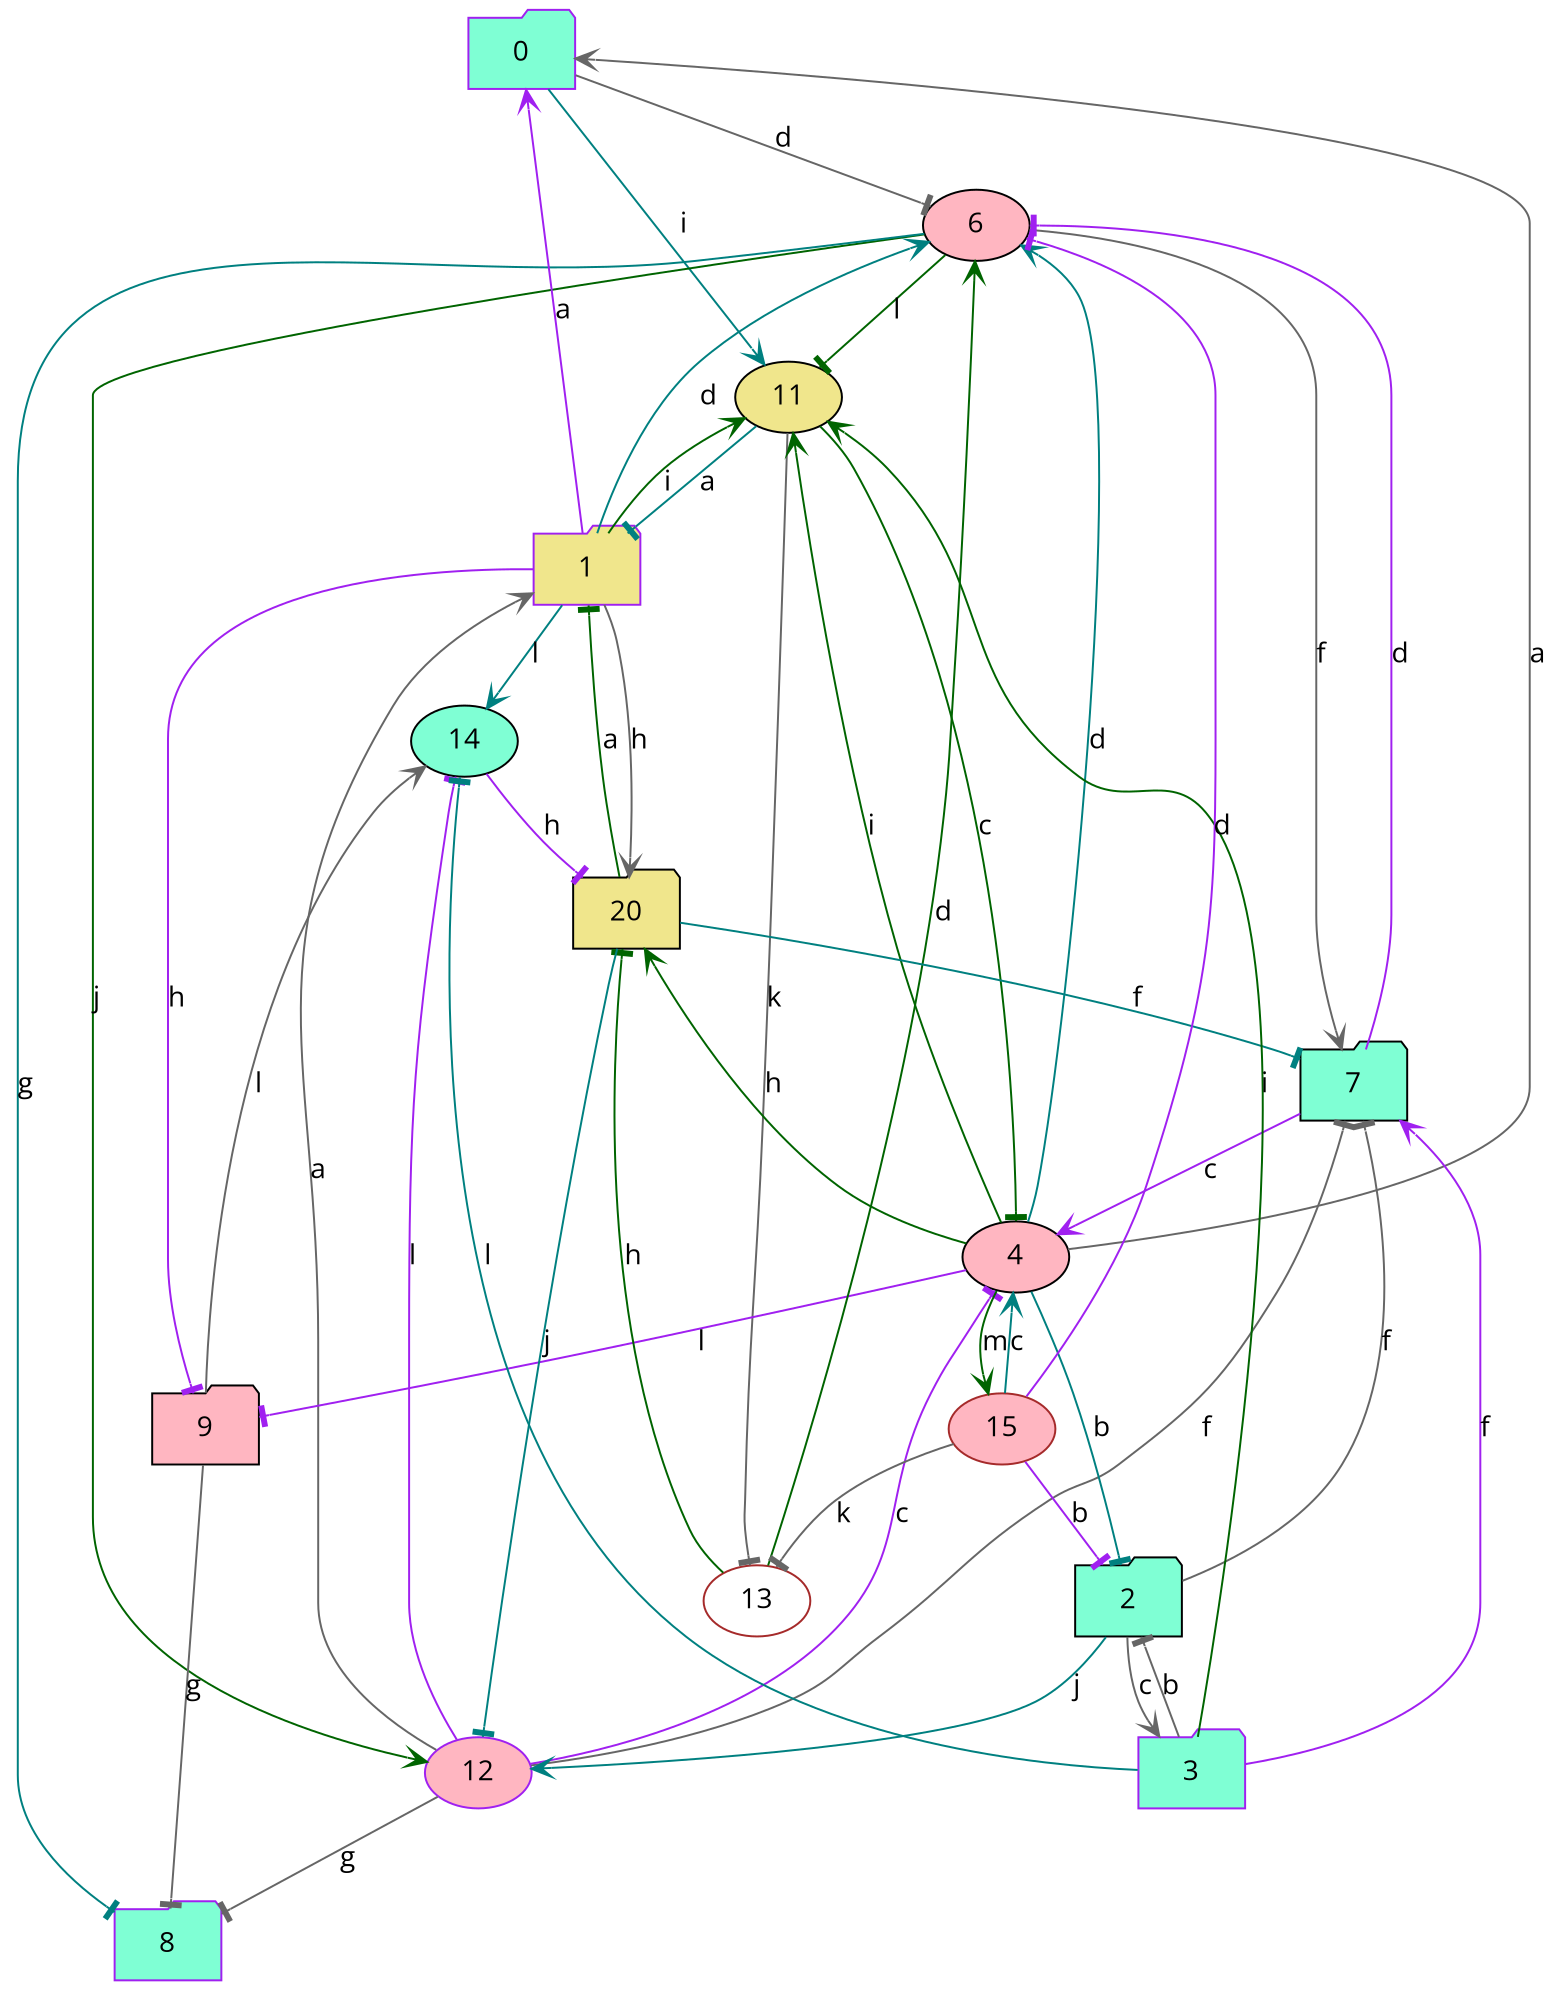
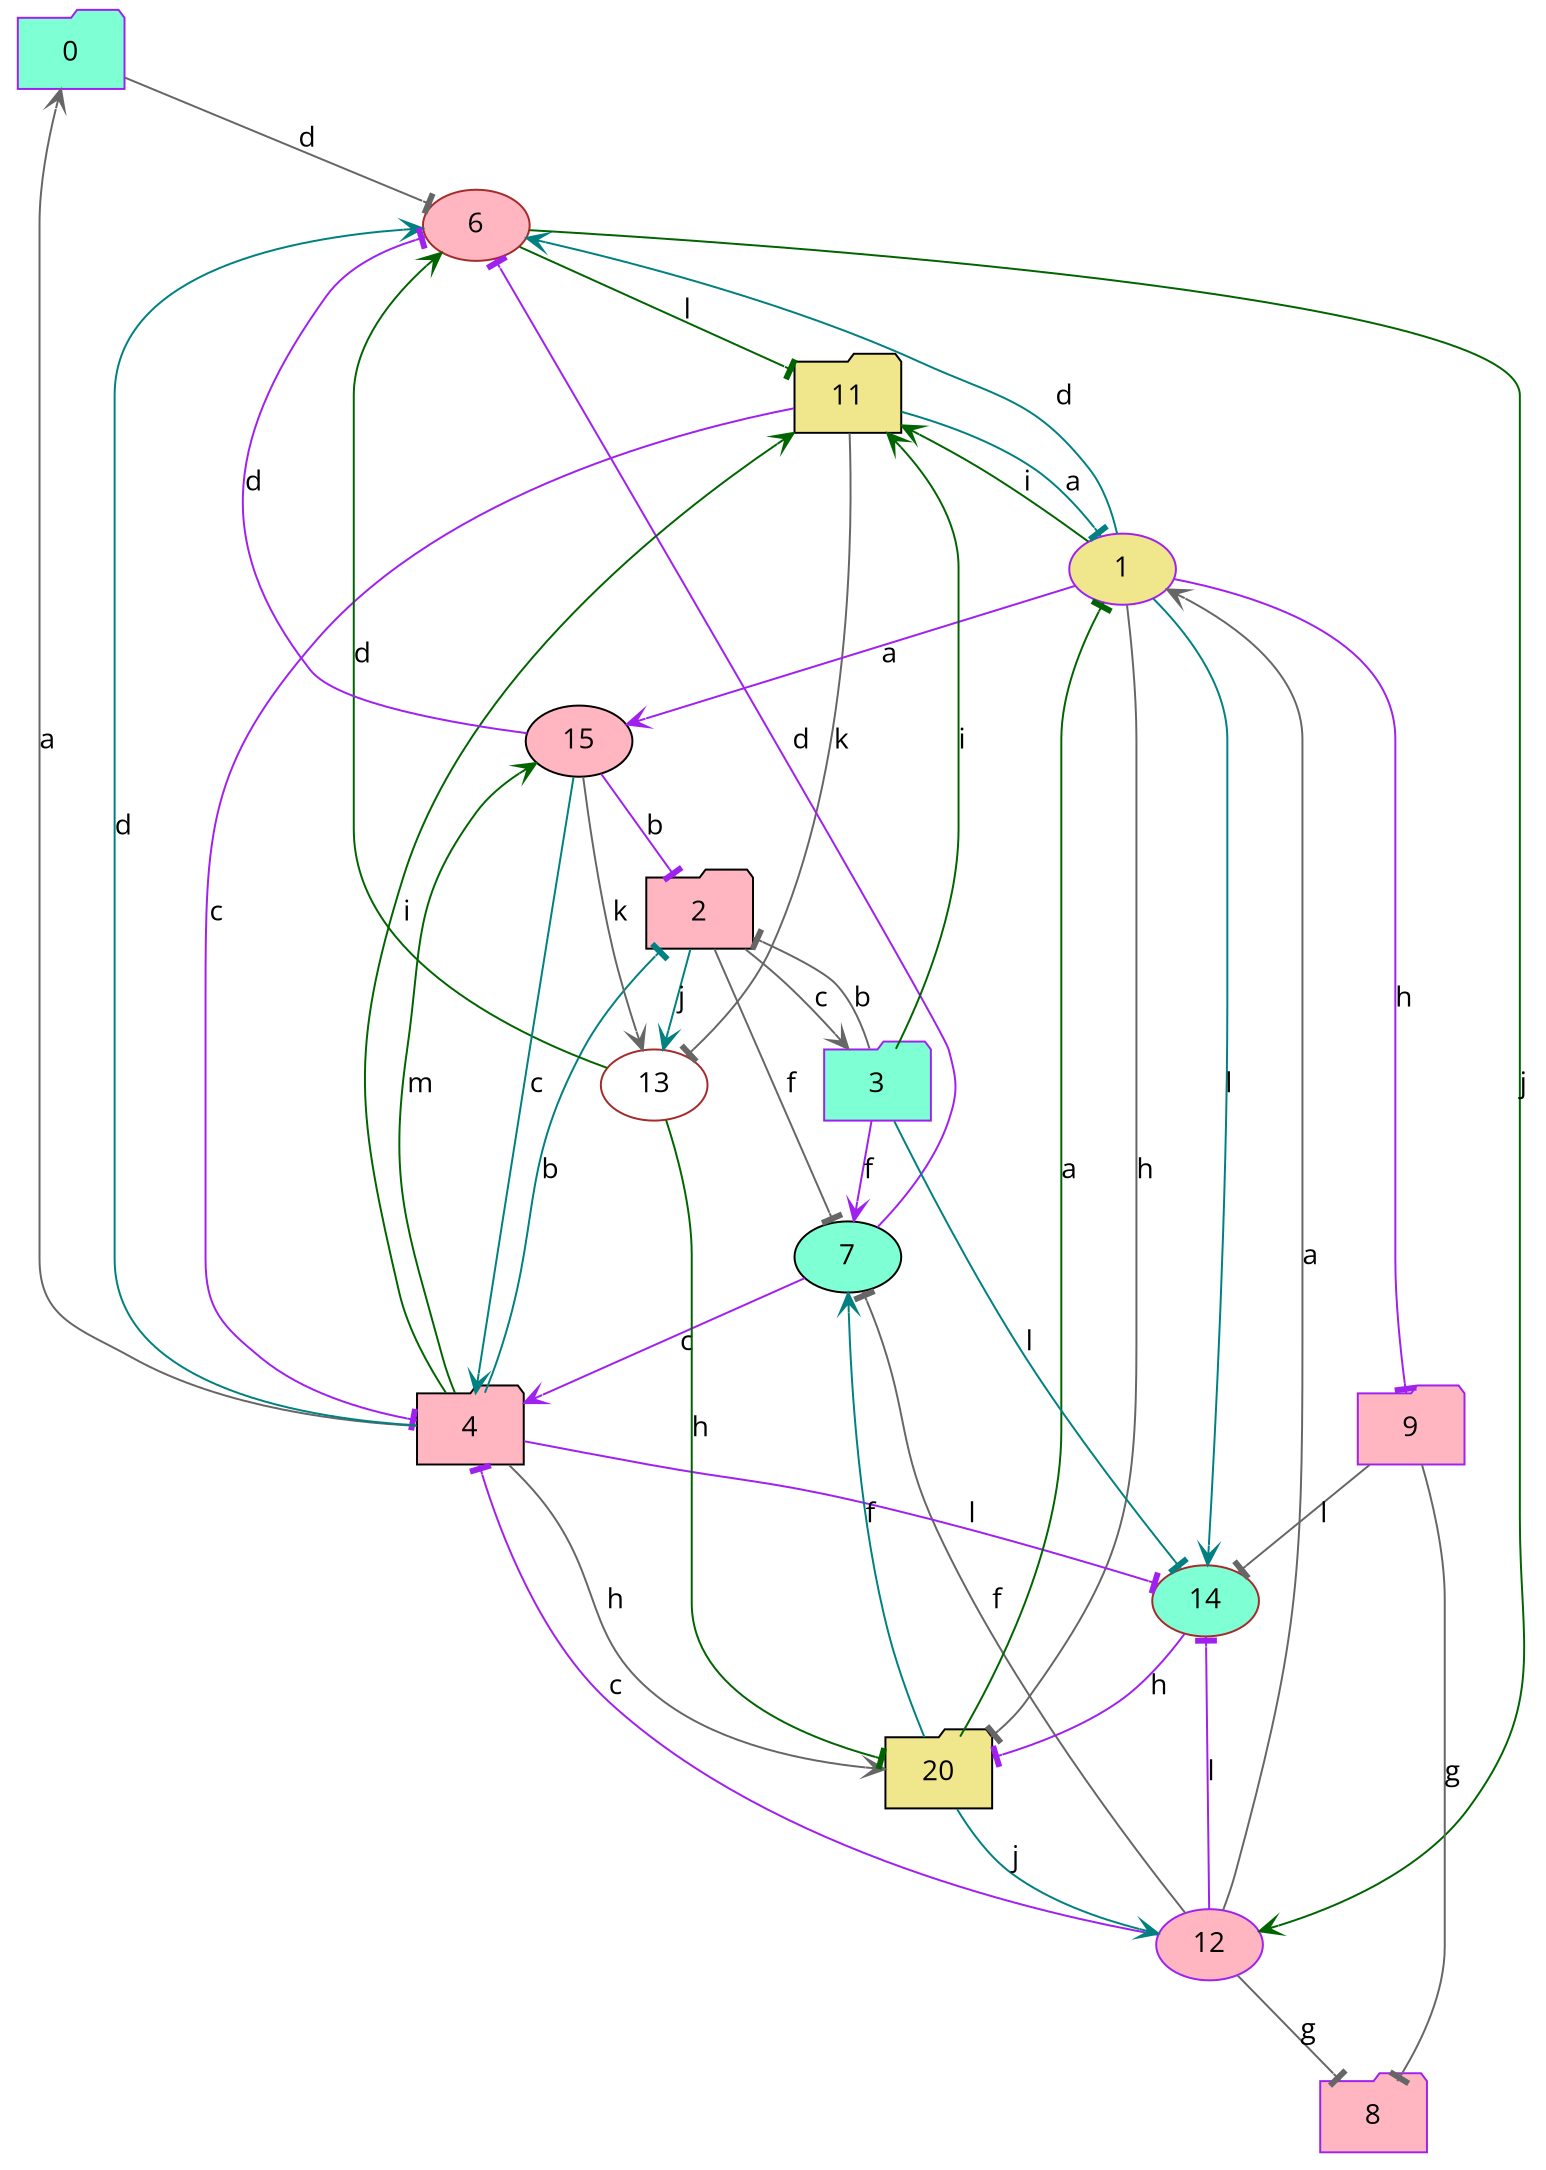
edge "0" -> "11": removed, label "i"
node "6": color black -> brown
edge "1" -> "0": now "1" -> "15"
node "11": shape ellipse -> folder
edge "6" -> "7": removed, label "f"
node "1": shape folder -> ellipse
edge "6" -> "8": removed, label "g"
edge "1" -> "20": arrowhead vee -> tee
node "14": color black -> brown
edge "11" -> "4": color darkgreen -> purple
edge "20" -> "7": arrowhead tee -> vee
edge "9" -> "14": arrowhead vee -> tee
node "7": shape folder -> ellipse
edge "4" -> "20": color darkgreen -> gray40
node "4": shape ellipse -> folder
edge "20" -> "12": arrowhead tee -> vee
edge "4" -> "9": now "4" -> "14"
node "9": color black -> purple
node "15": color brown -> black
edge "15" -> "13": arrowhead tee -> vee
node "2": fillcolor aquamarine -> lightpink
edge "2" -> "12": now "2" -> "13"
node "8": fillcolor aquamarine -> lightpink
